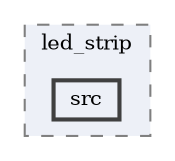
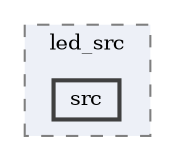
cluster "led_strip": label "led_strip" -> "led_src"
